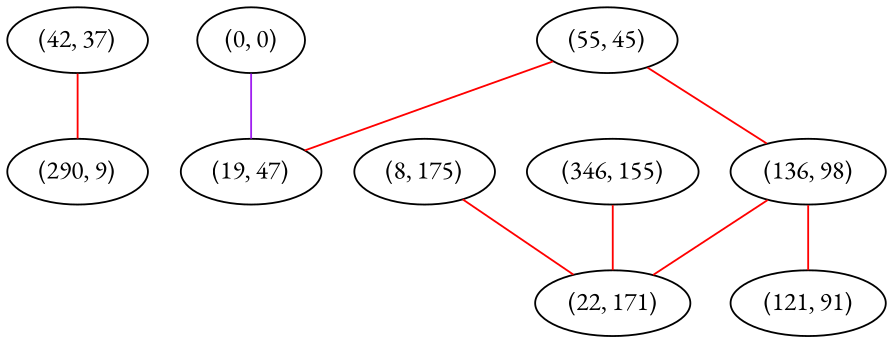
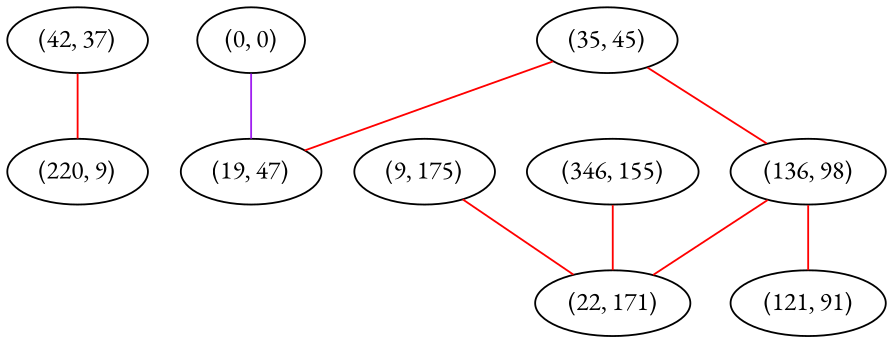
node "(55, 45)": label "(55, 45)" -> "(35, 45)"
node "(290, 9)": label "(290, 9)" -> "(220, 9)"
node "(8, 175)": label "(8, 175)" -> "(9, 175)"
